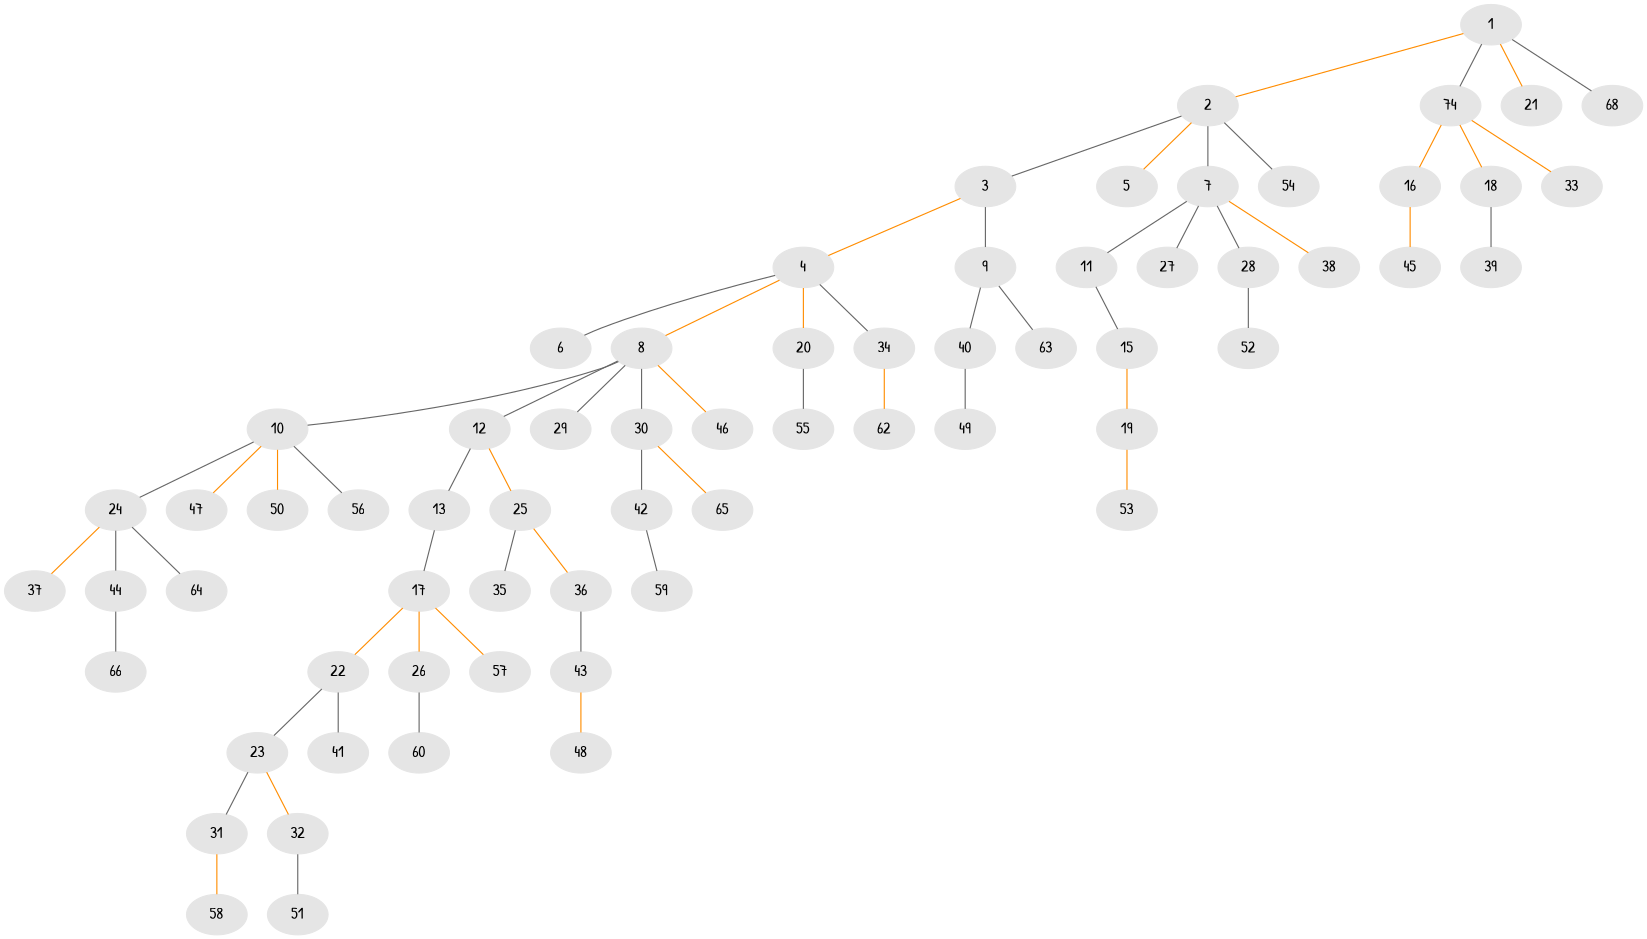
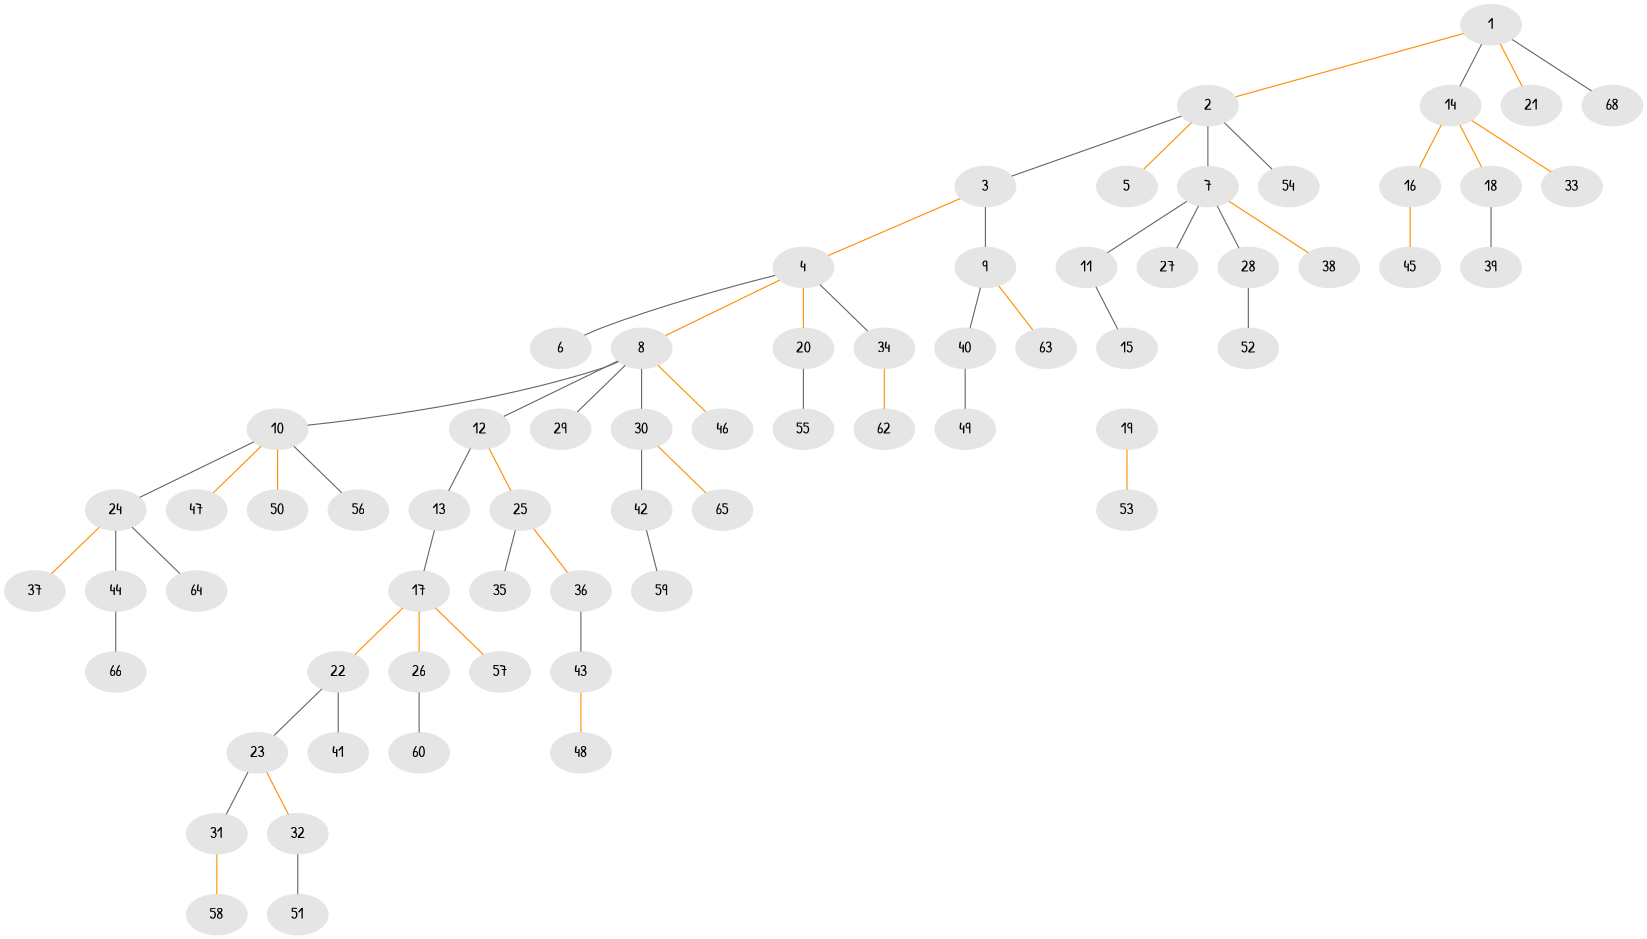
node "74": label "74" -> "14"
edge "9" -- "63": color gray40 -> darkorange
edge "15" -- "19": removed
